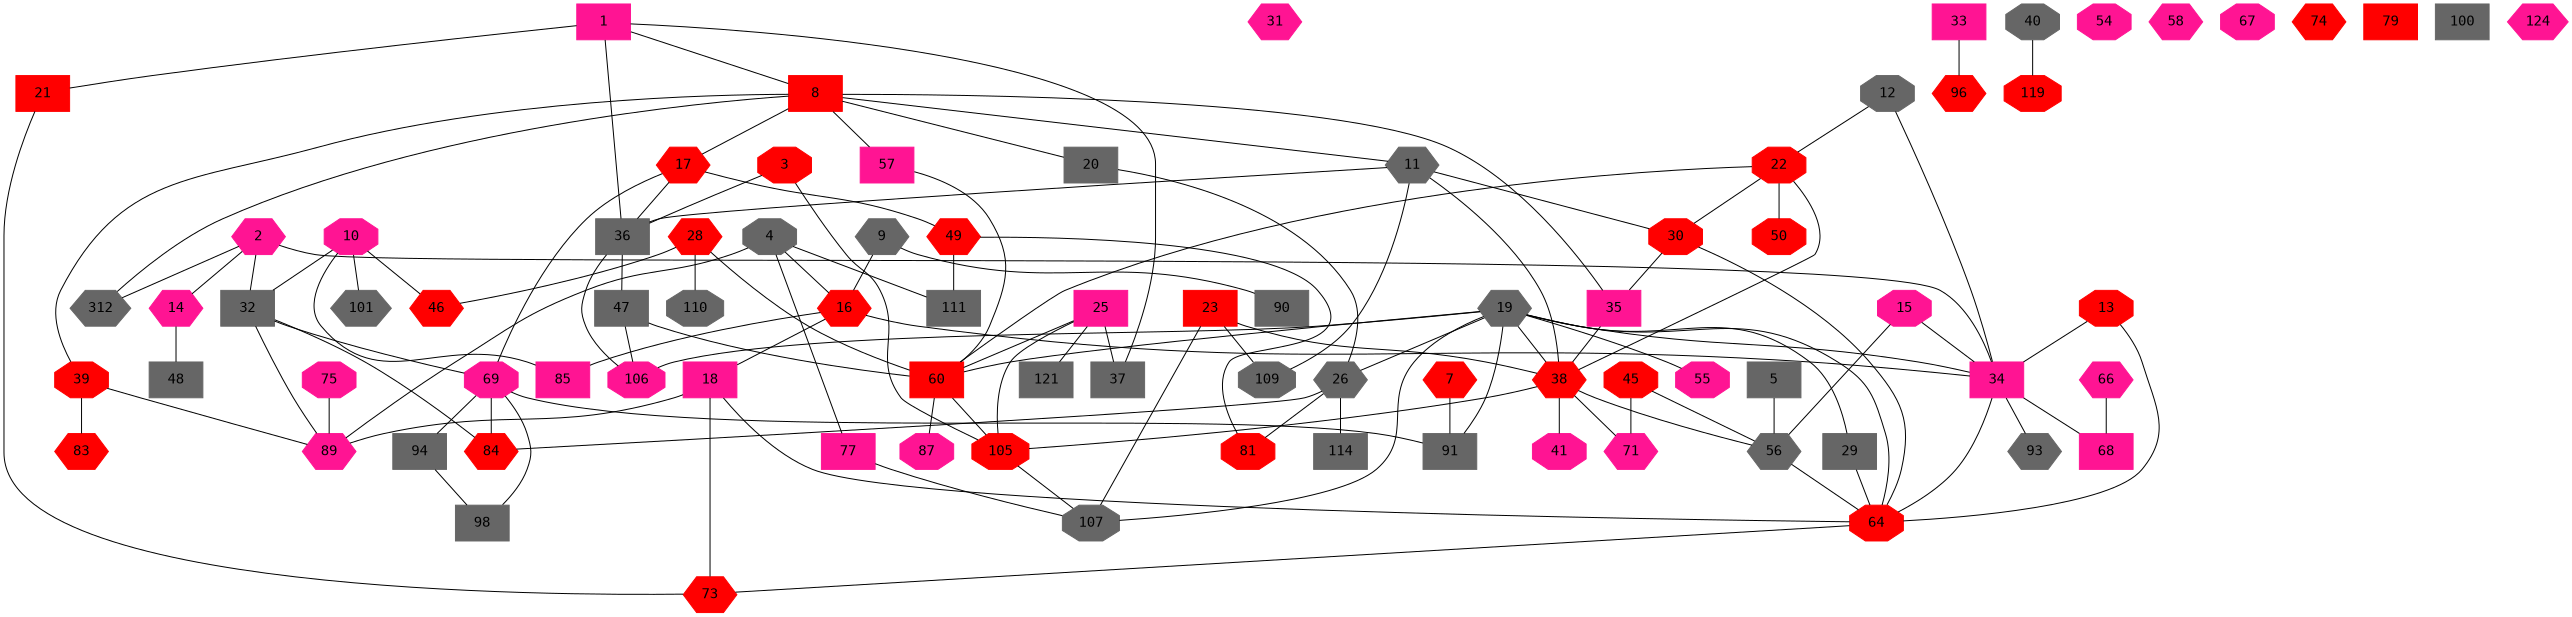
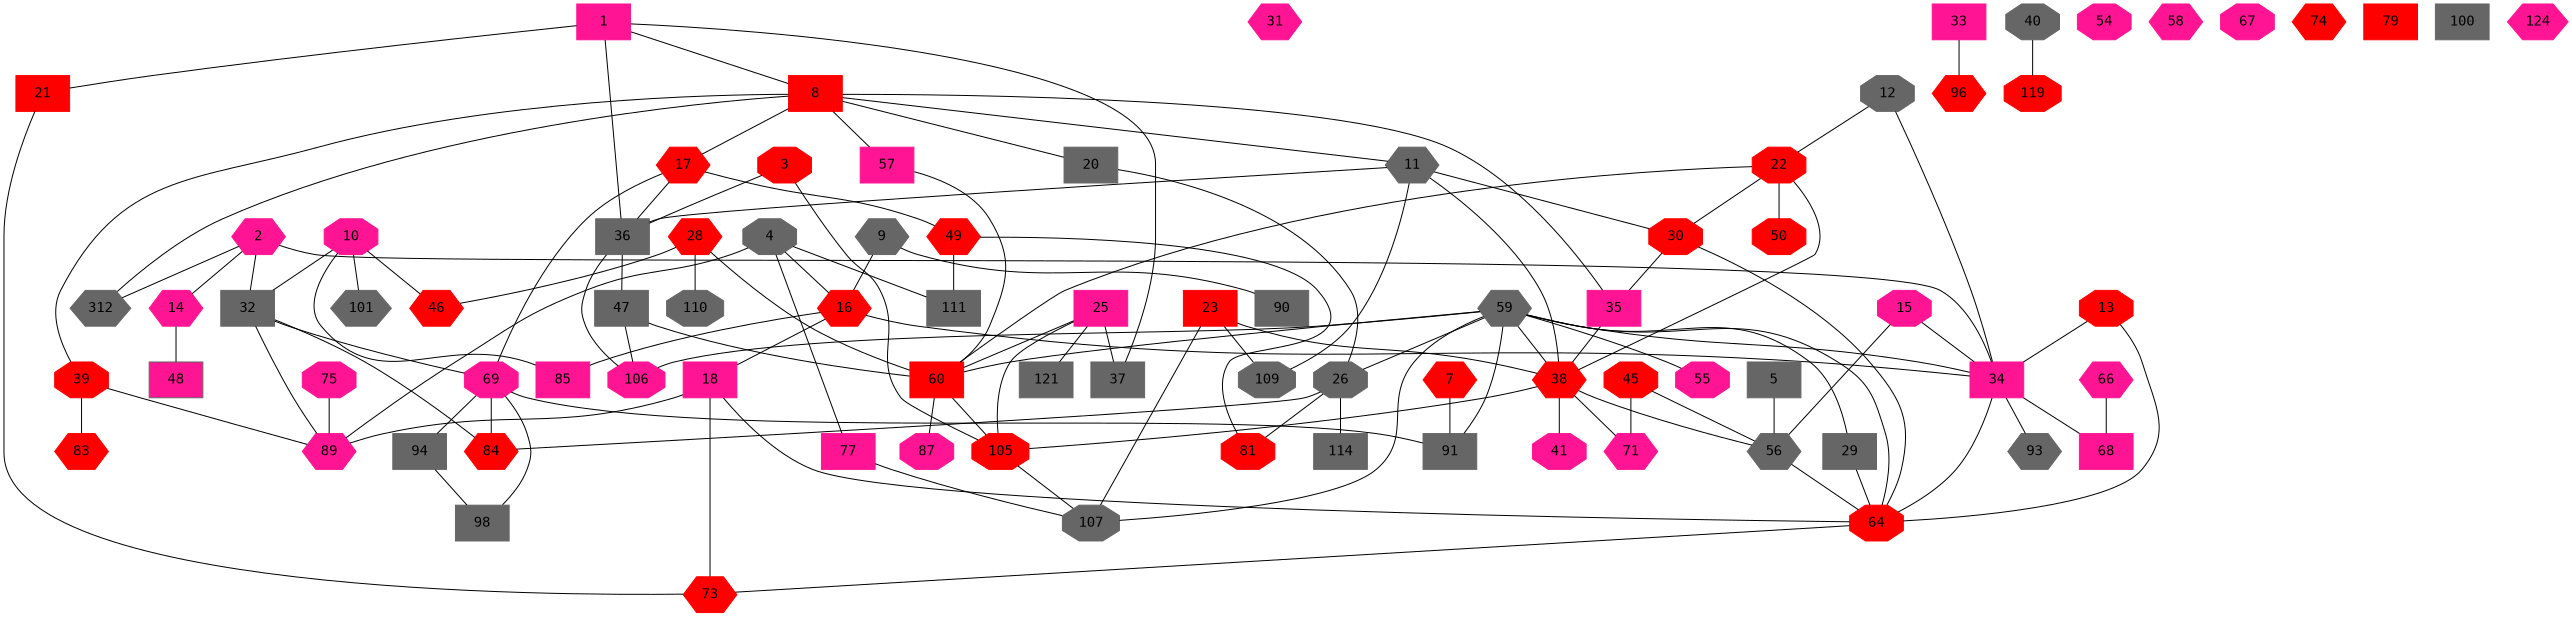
node "19": label "19" -> "59"
node "48": fillcolor gray40 -> deeppink
node "26": shape hexagon -> octagon
